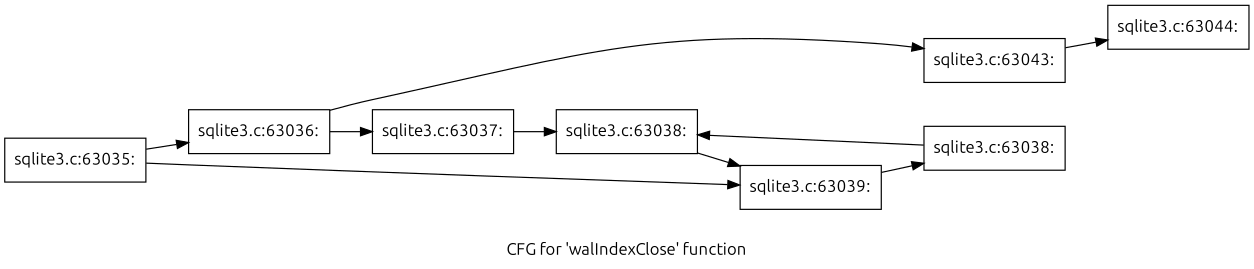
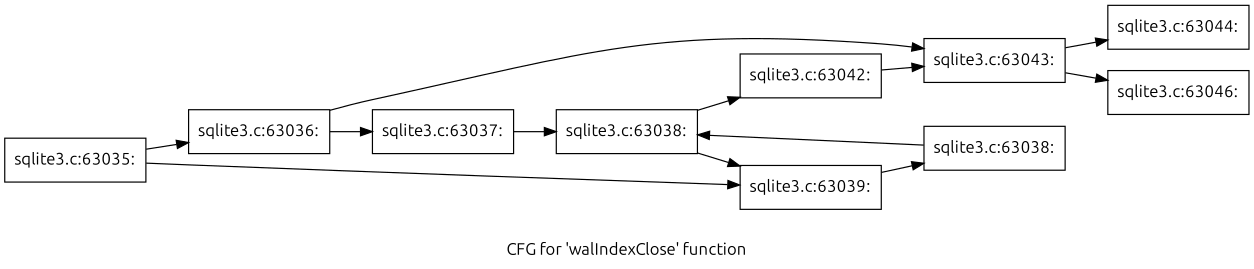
node "sqlite3.c:63042:": added
node "sqlite3.c:63046:": added
